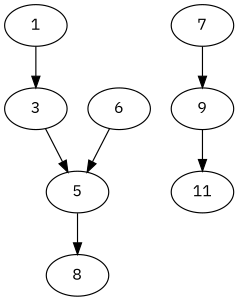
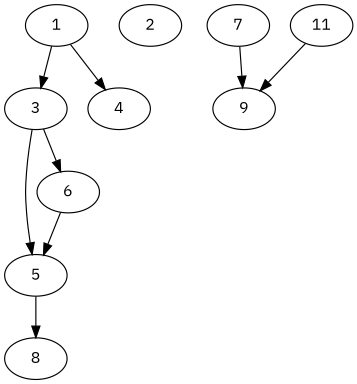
node "2": added
node "4": added
edge "3" -> "6": added
edge "9" -> "11": reversed
